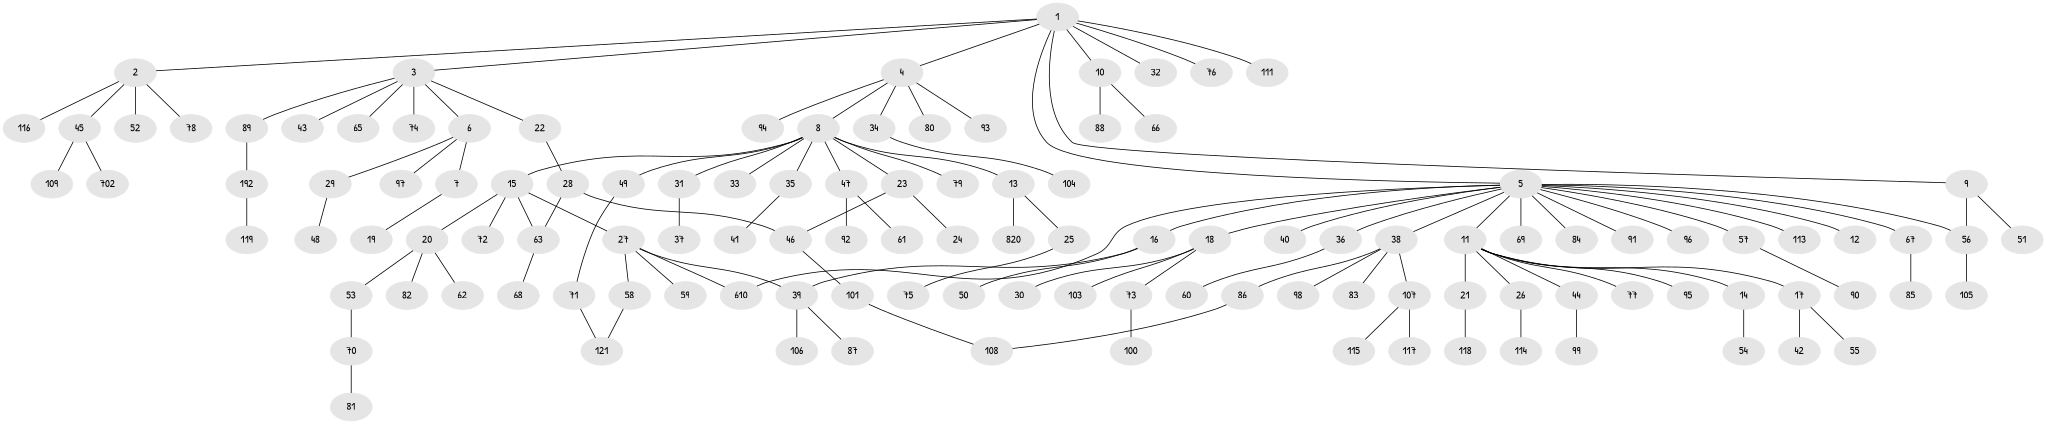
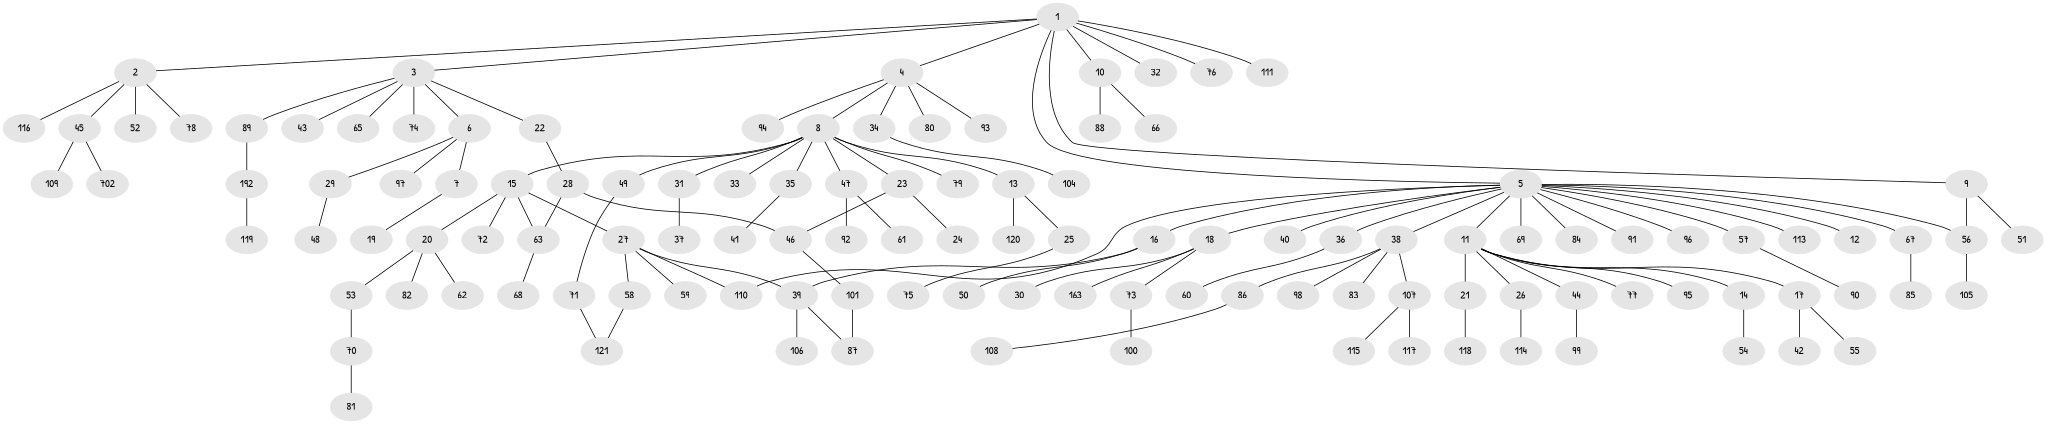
node "820": label "820" -> "120"
node "610": label "610" -> "110"
node "103": label "103" -> "163"
edge "101" -- "108": now "101" -- "87"
